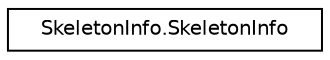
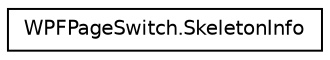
node "SkeletonInfo.SkeletonInfo": label "SkeletonInfo.SkeletonInfo" -> "WPFPageSwitch.SkeletonInfo"
